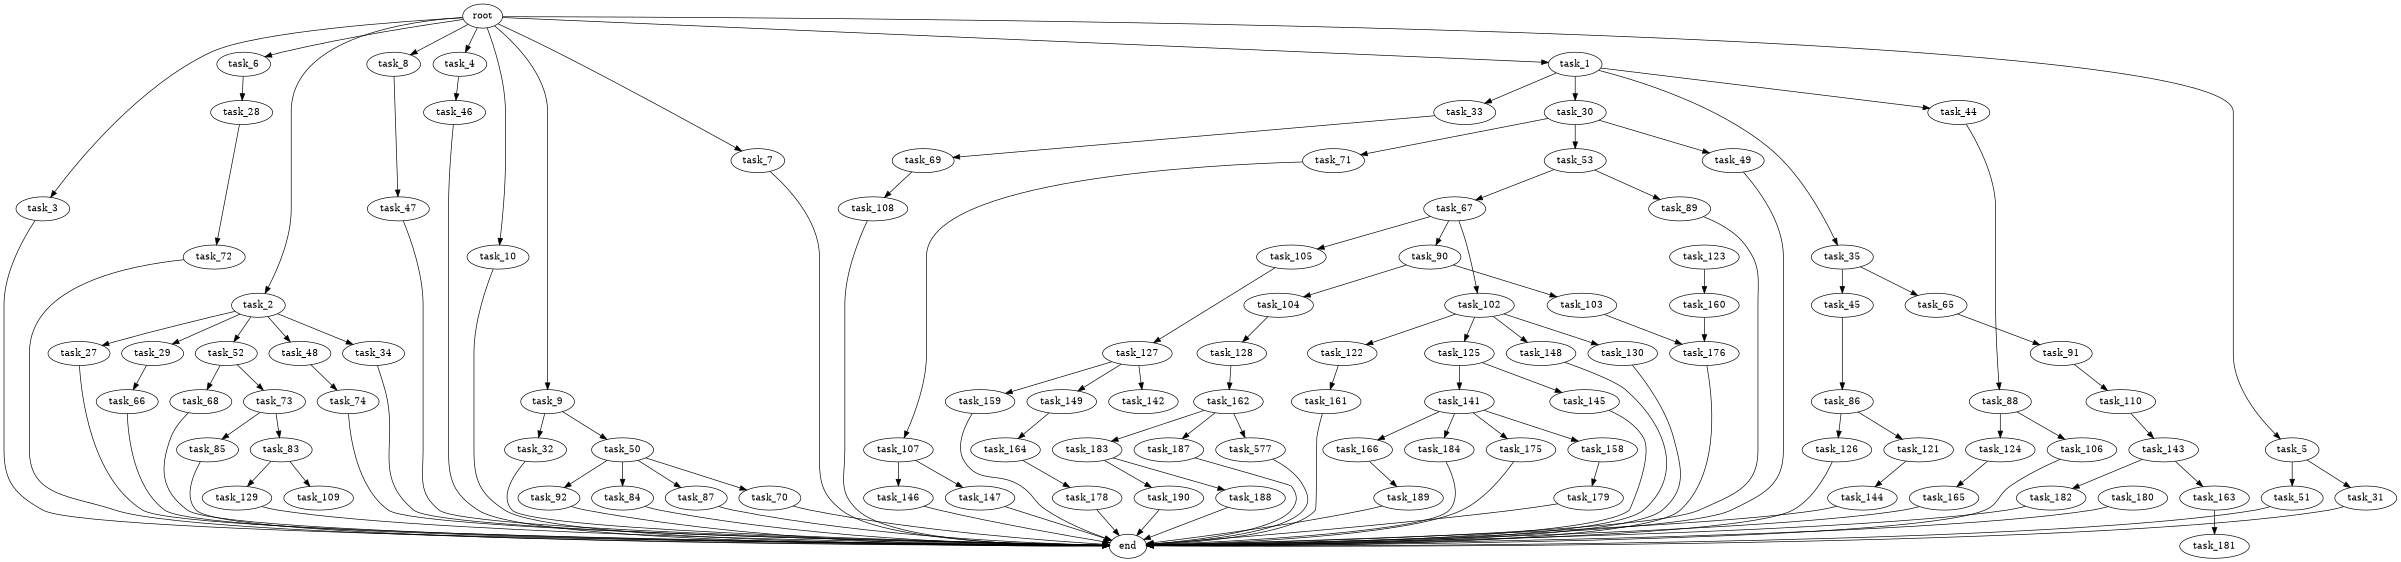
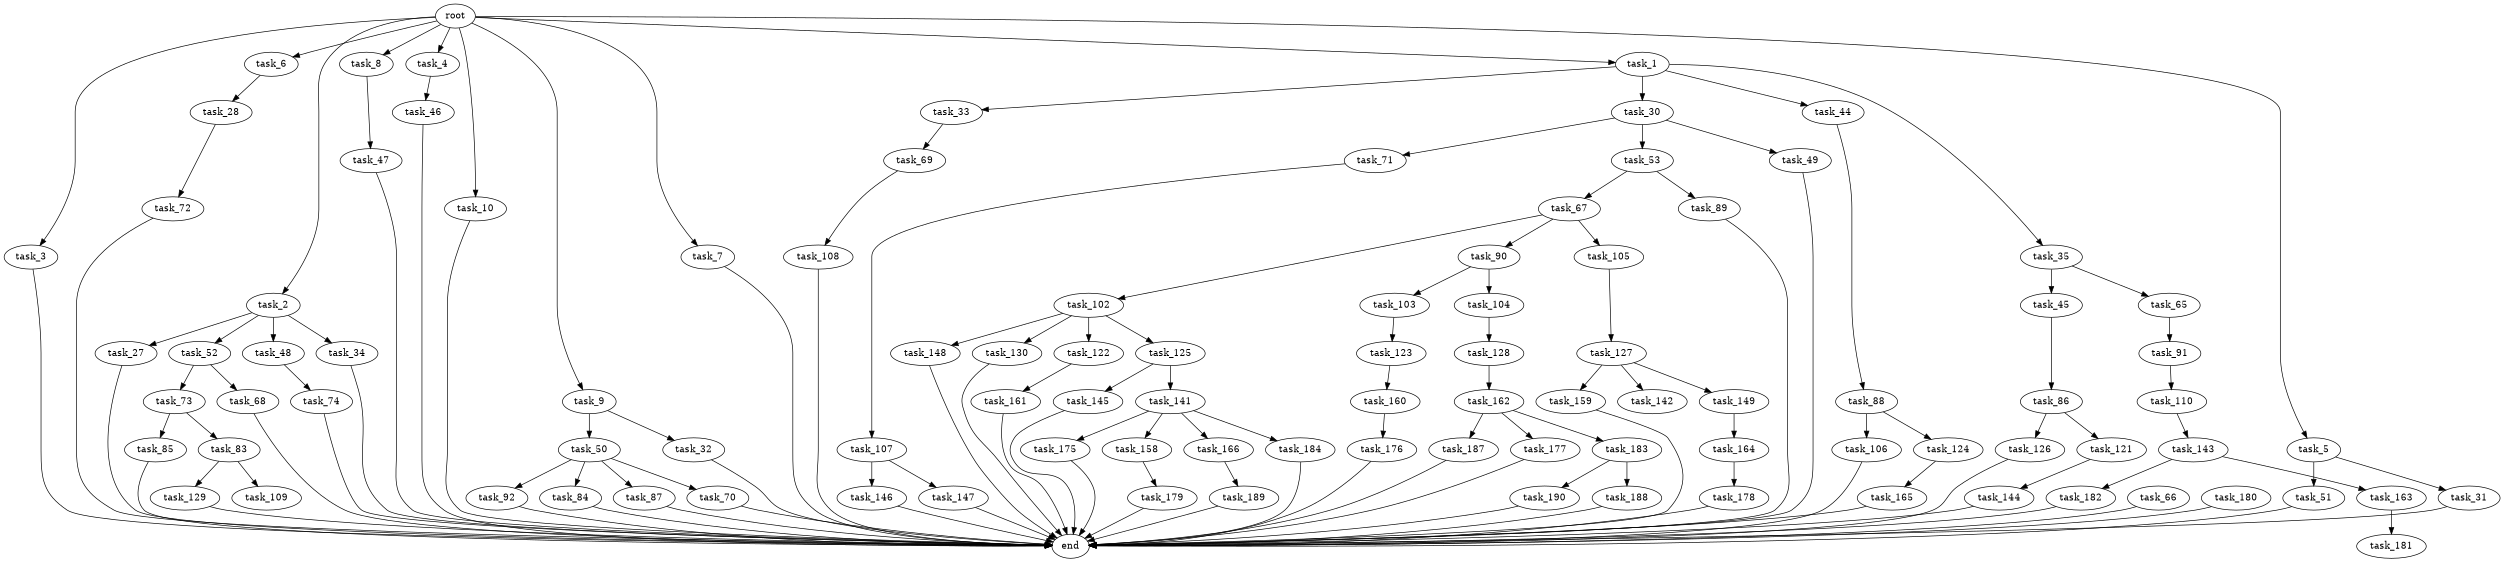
edge "task_103" -> "task_176": now "task_103" -> "task_123"
node "task_29": removed
node "task_577": label "task_577" -> "task_177"
